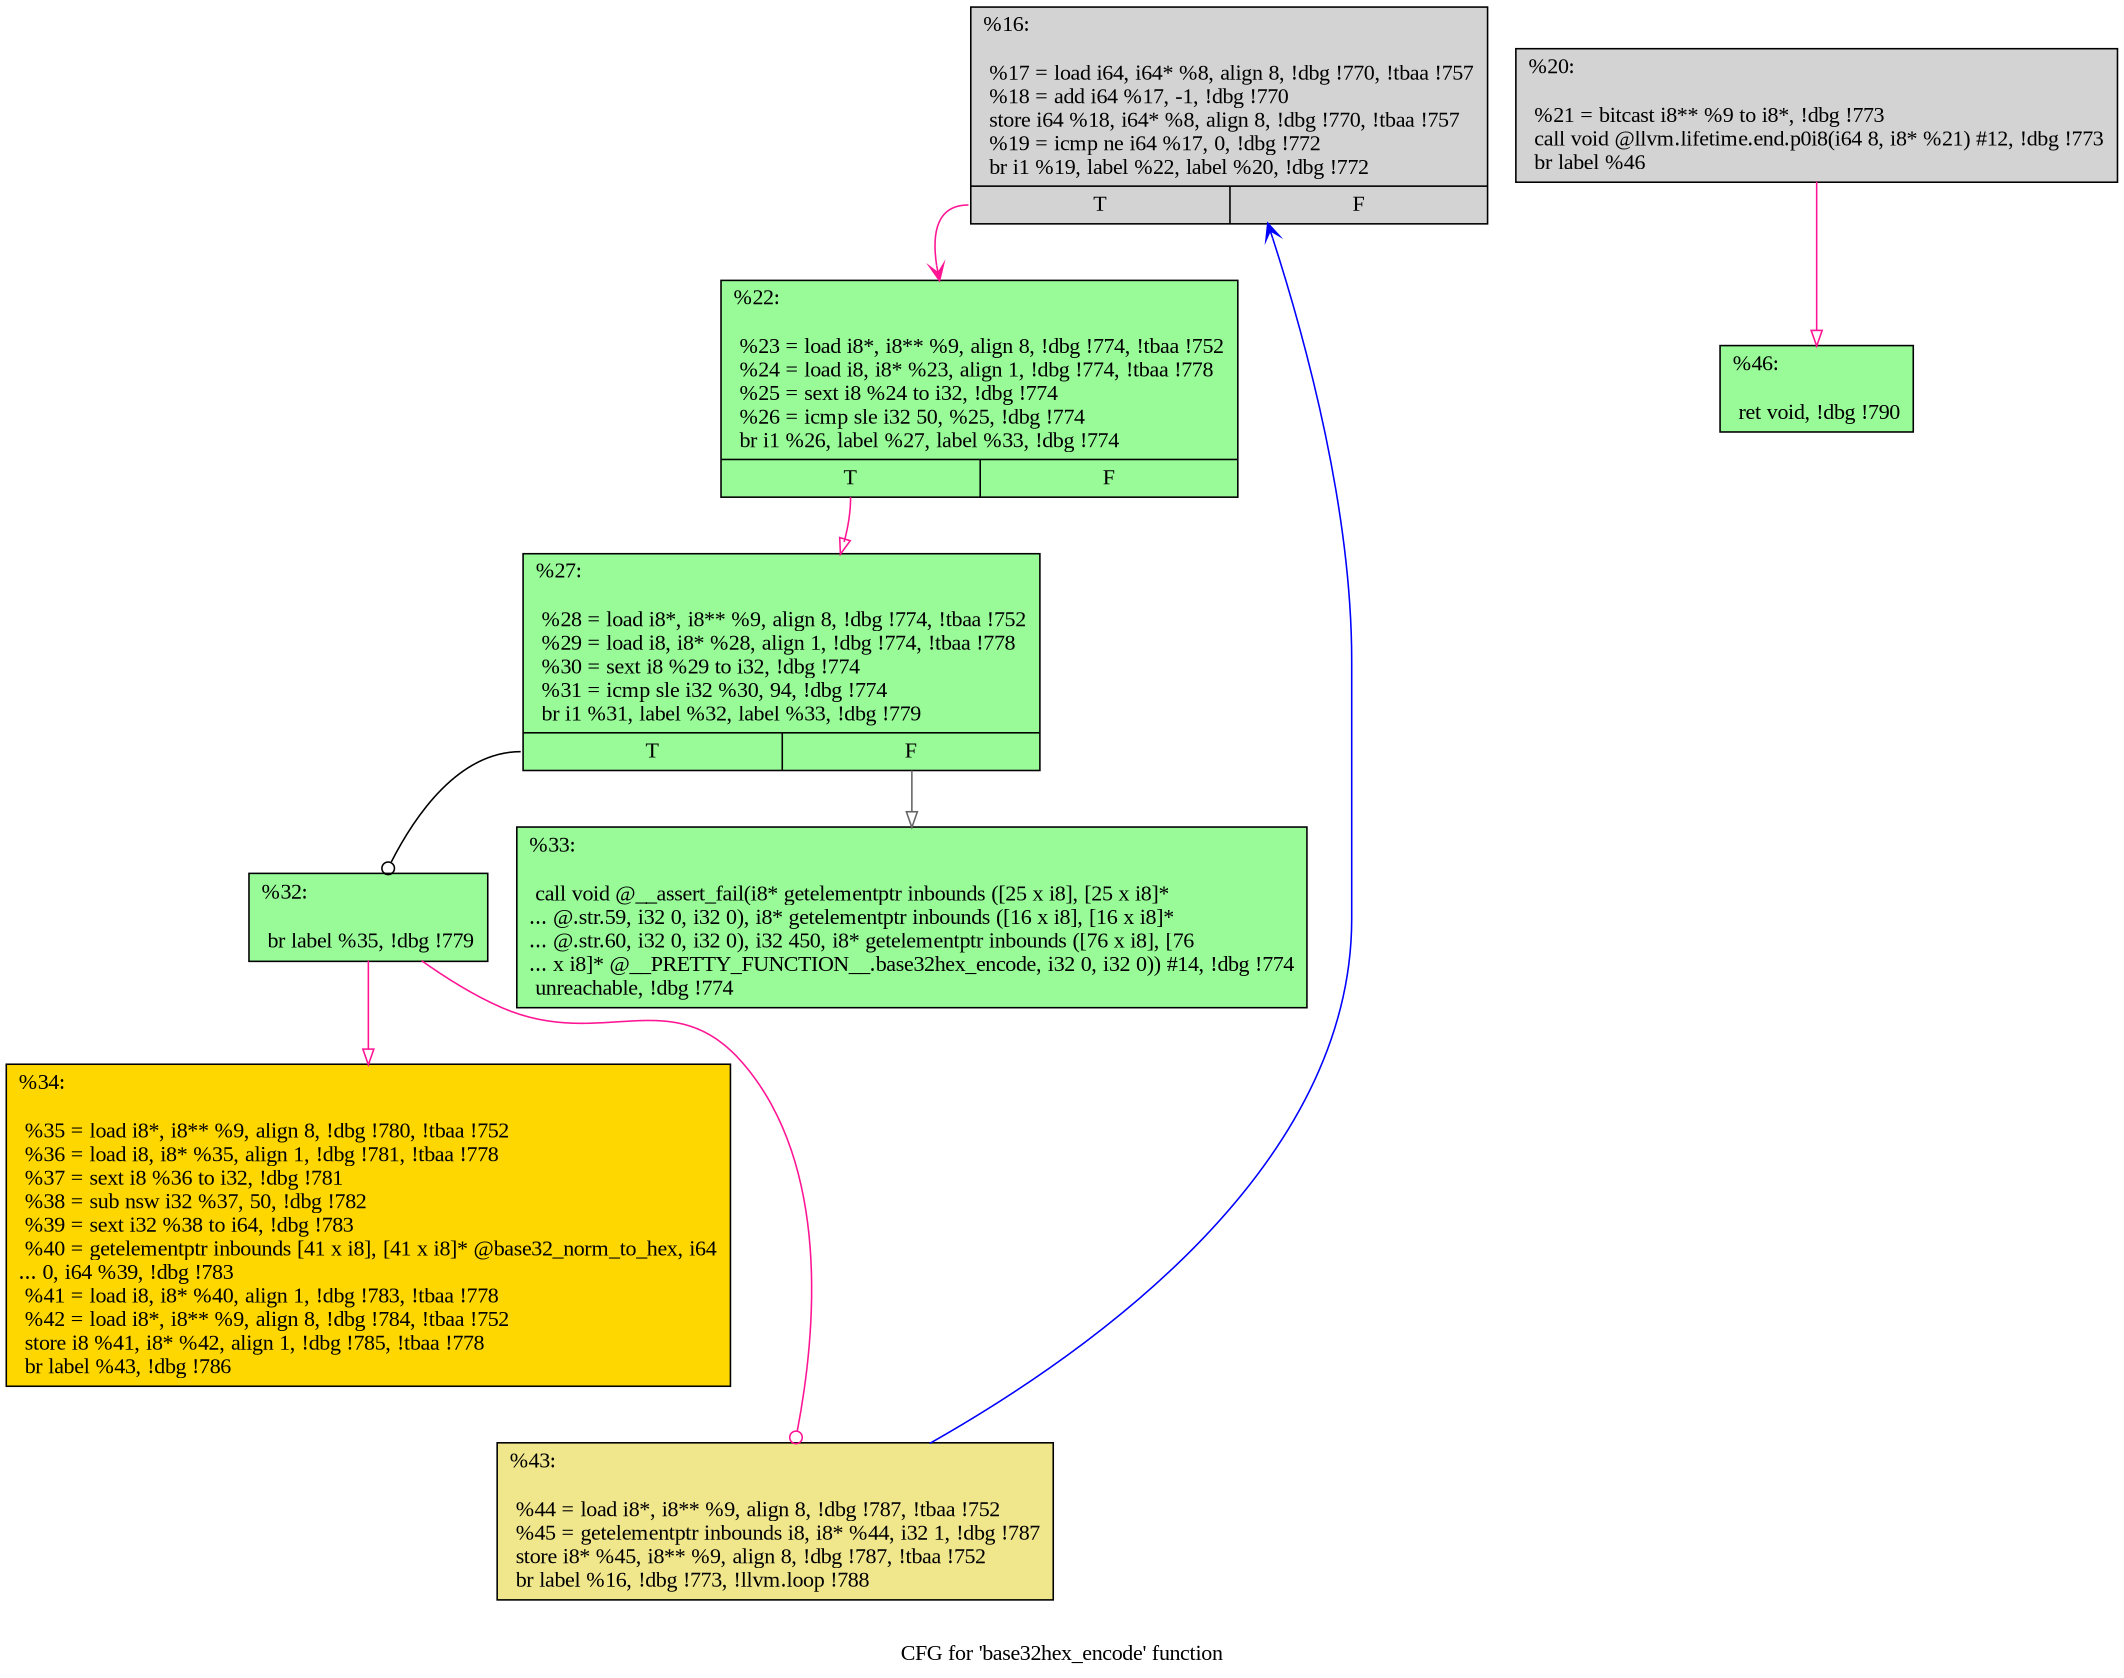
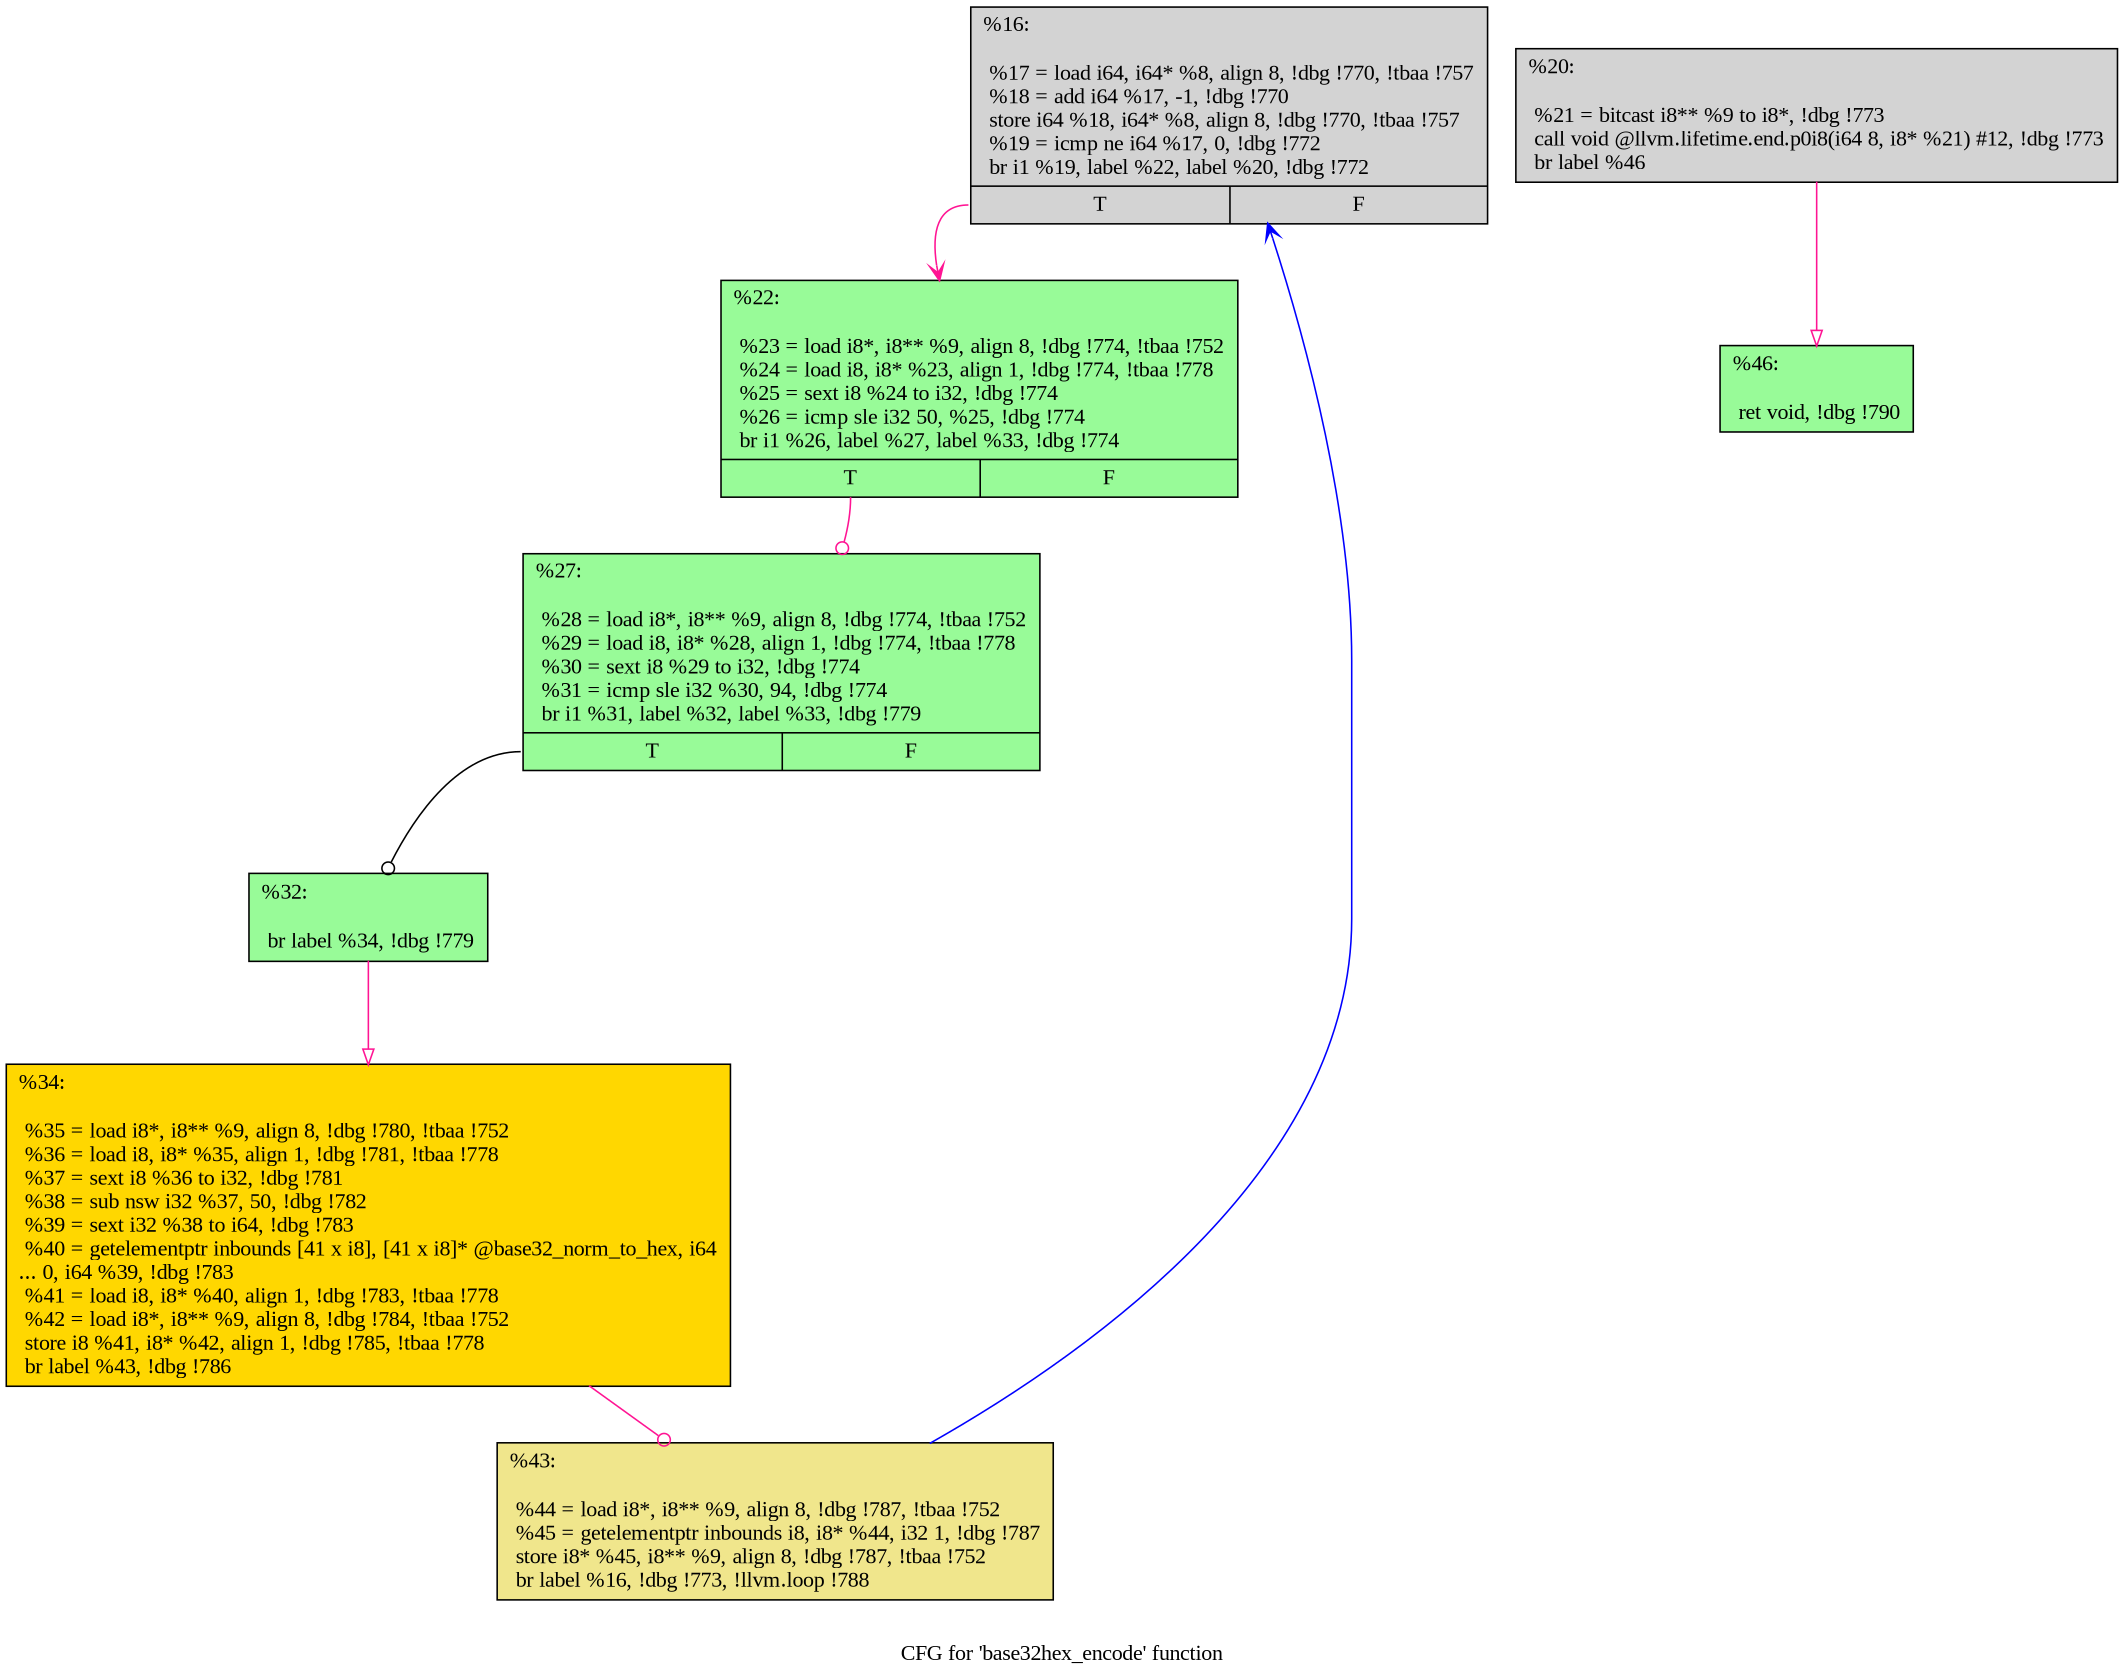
edge "%22:" -> "%27:": arrowhead onormal -> odot
node "%33:": removed
node "%32:": text "br label %35, !dbg !779" -> "br label %34, !dbg !779"
edge "%32:" -> "%43:": now "%34:" -> "%43:"
